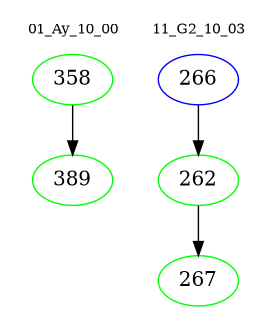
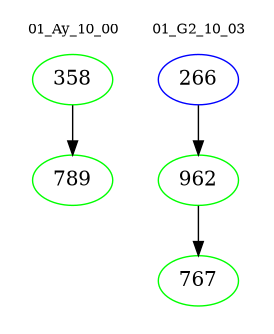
cluster "11_G2_10_03": label "11_G2_10_03" -> "01_G2_10_03"
node "389": label "389" -> "789"
node "262": label "262" -> "962"
node "267": label "267" -> "767"
